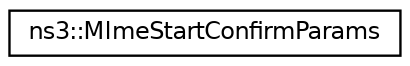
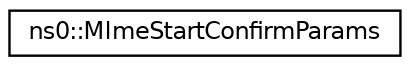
node "ns3::MlmeStartConfirmParams": label "ns3::MlmeStartConfirmParams" -> "ns0::MlmeStartConfirmParams"
